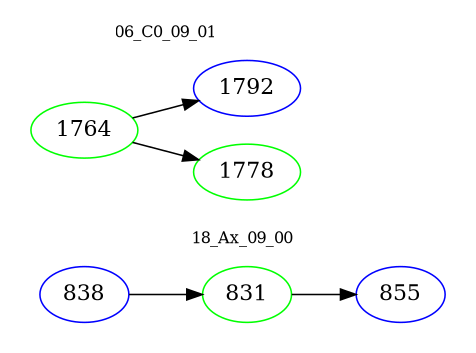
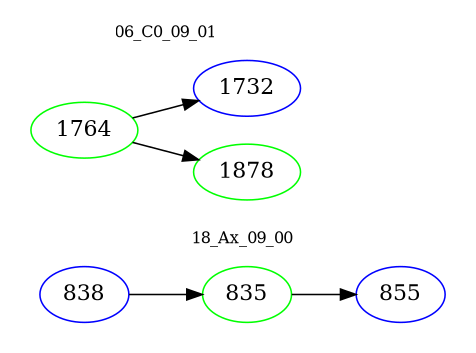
node "1792": label "1792" -> "1732"
node "1778": label "1778" -> "1878"
node "831": label "831" -> "835"
